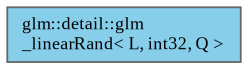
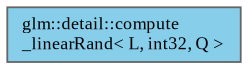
node "glm::detail::glm _linearRand< L, int32, Q >": label "glm::detail::glm _linearRand< L, int32, Q >" -> "glm::detail::compute _linearRand< L, int32, Q >"
